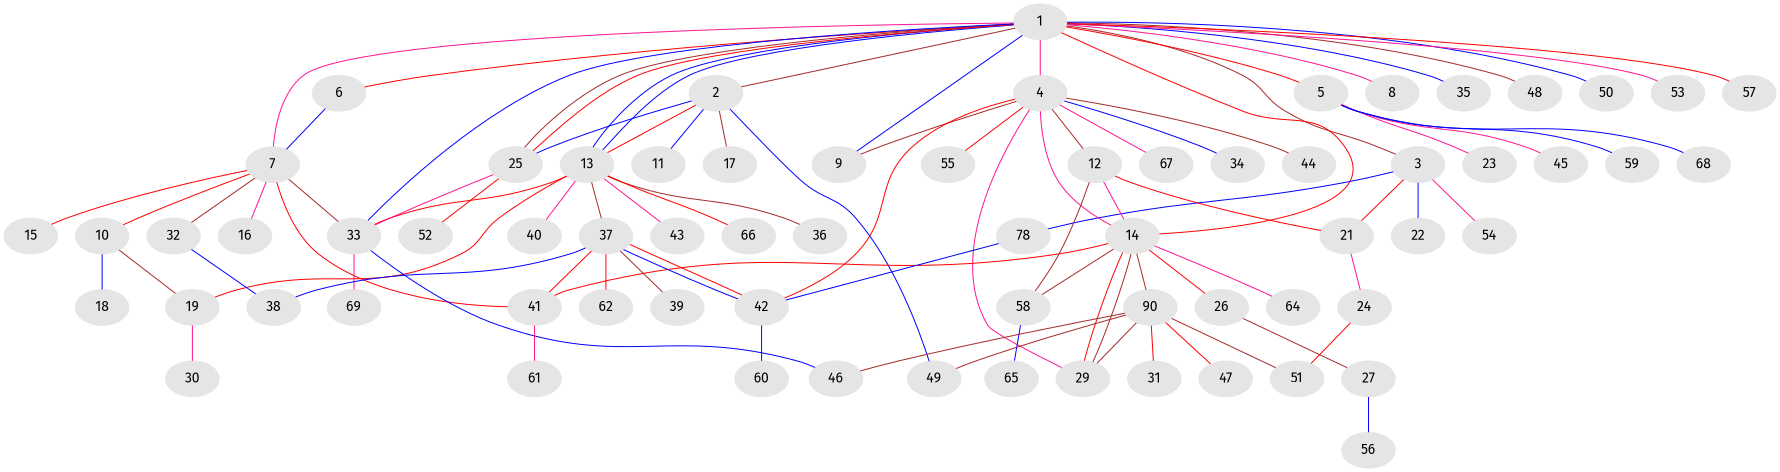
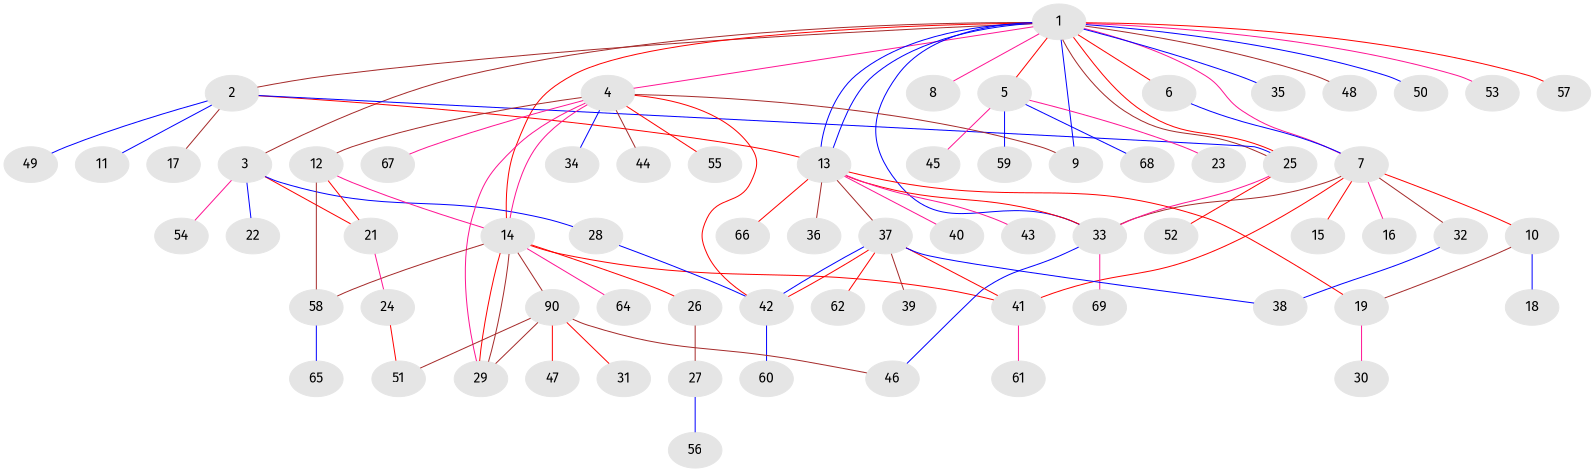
node "78": label "78" -> "28"
edge "90" -- "49": removed
